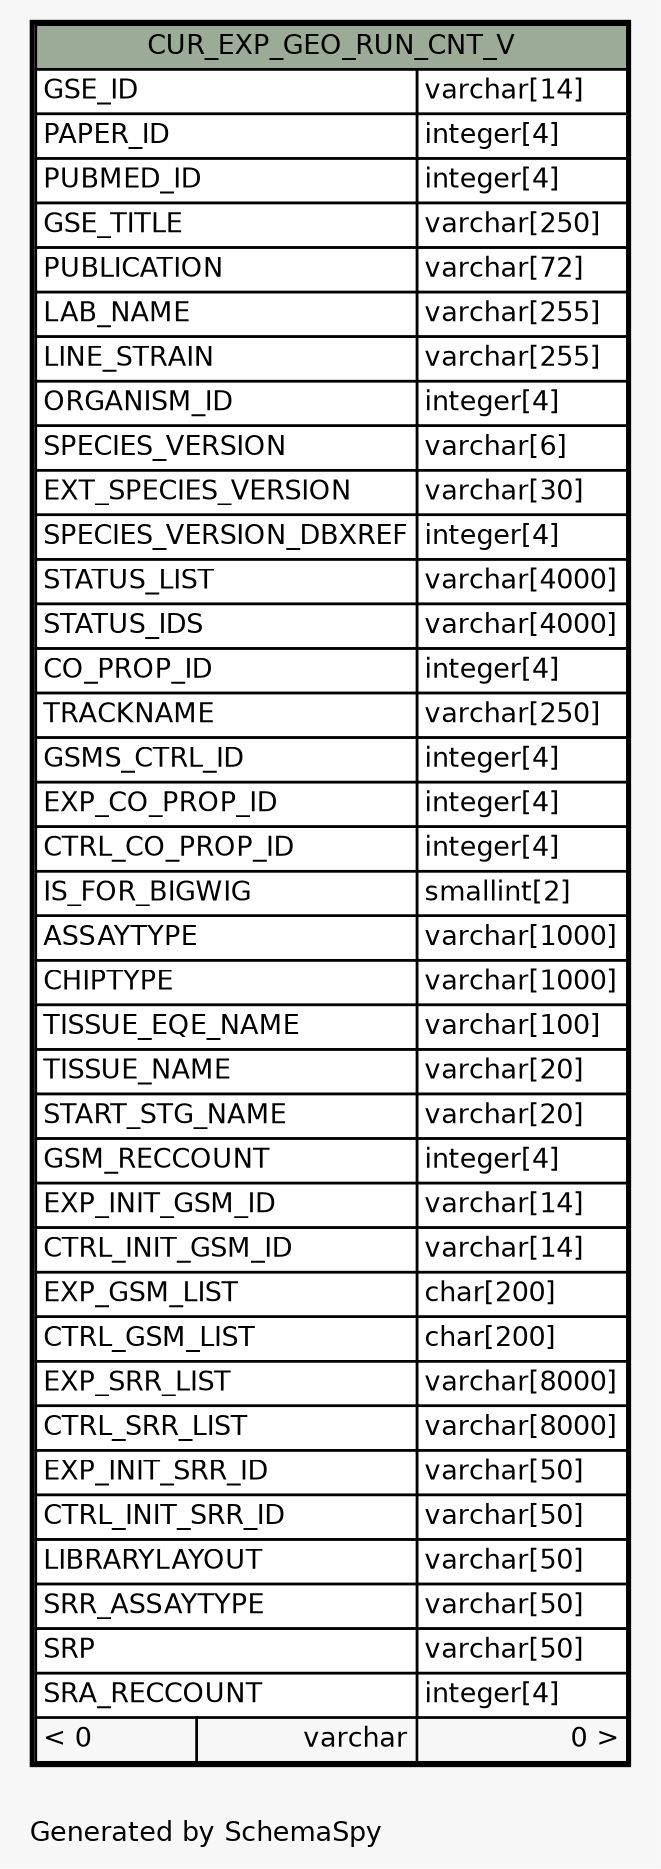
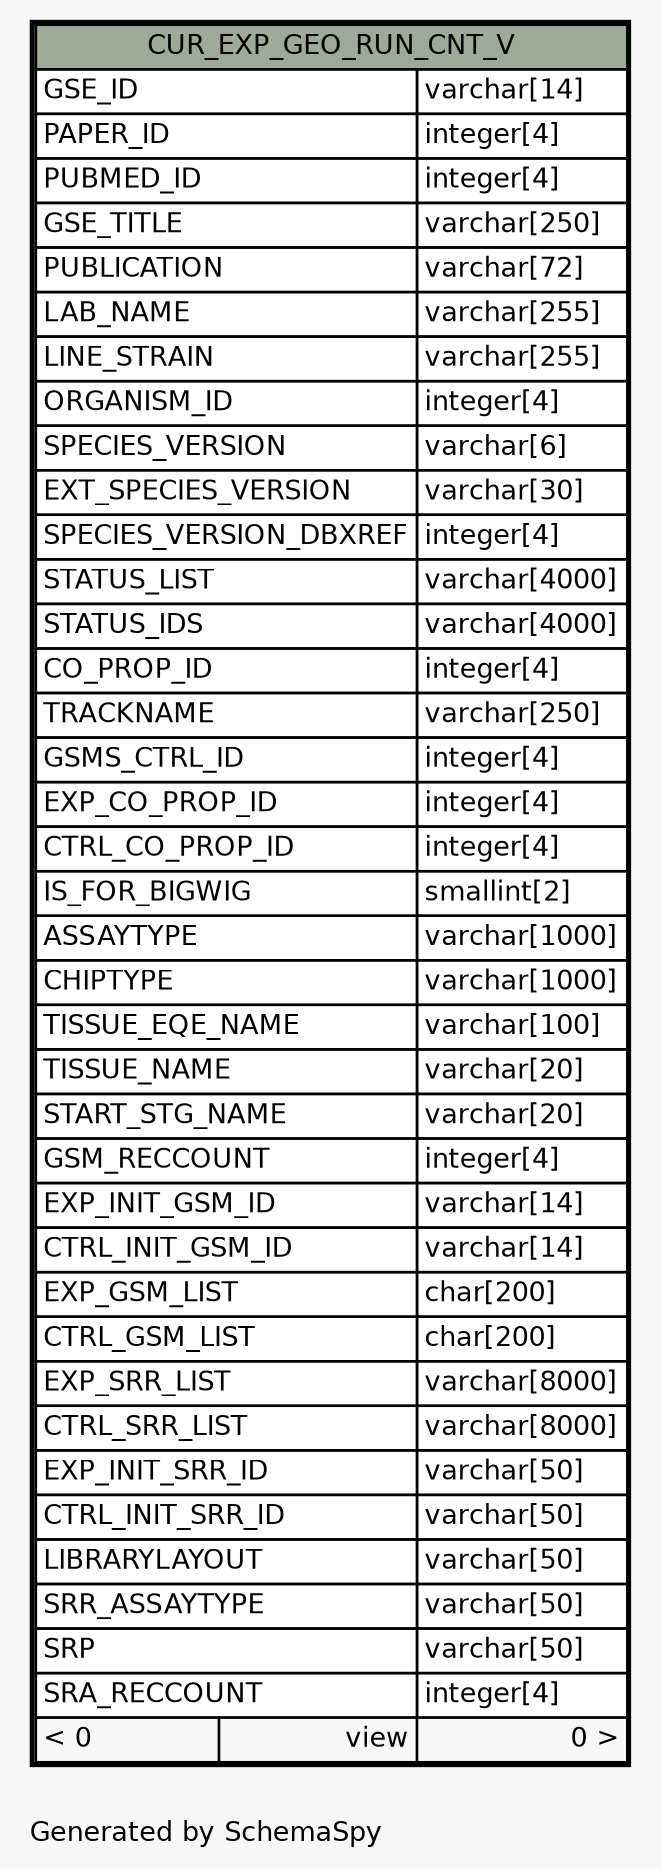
node "CUR_EXP_GEO_RUN_CNT_V": text "varchar" -> "view"
